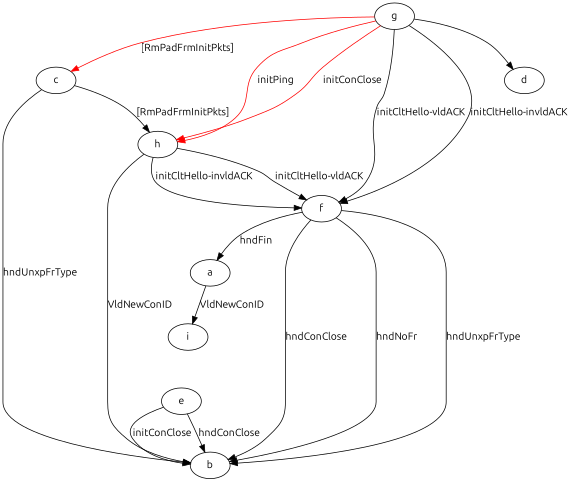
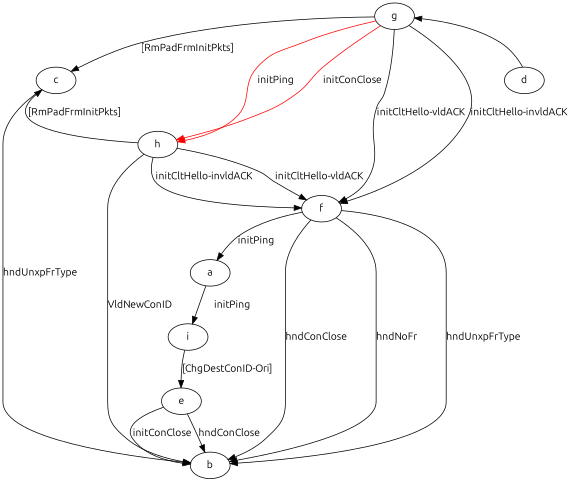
edge "g" -> "c": color red -> black
edge "g" -> "d": reversed
edge "c" -> "h": reversed
edge "f" -> "a": label "hndFin " -> "initPing "
edge "a" -> "i": label "VldNewConID " -> "initPing "
edge "i" -> "e": added, label "[ChgDestConID-Ori]"
